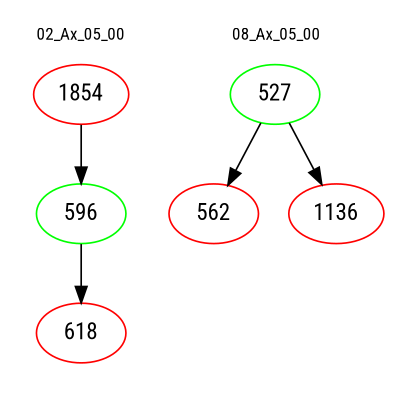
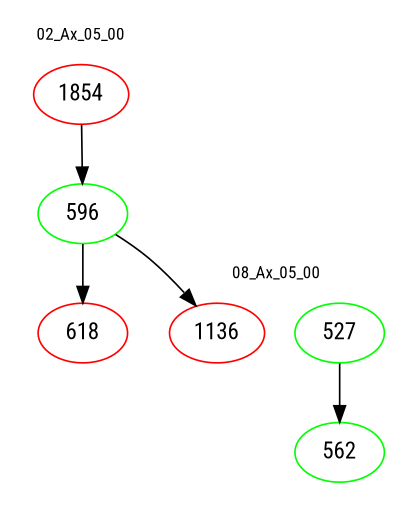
edge "527" -> "1136": now "596" -> "1136"
node "562": color red -> green
